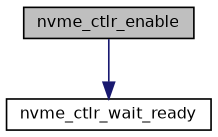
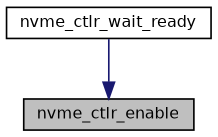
edge "nvme_ctlr_enable" -> "nvme_ctlr_wait_ready": reversed
